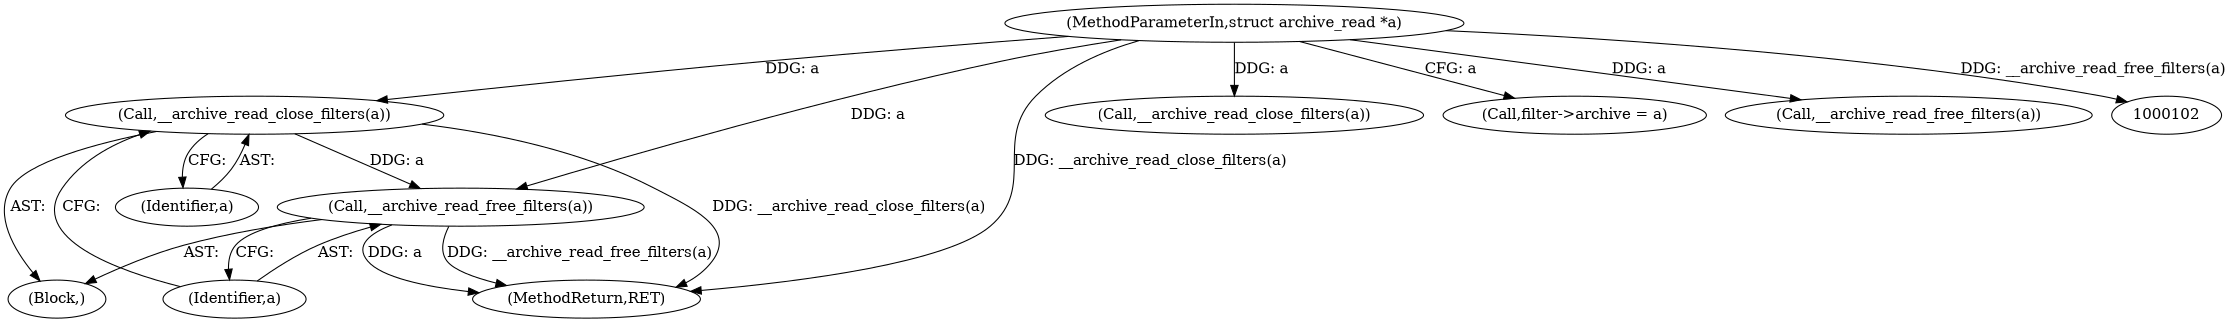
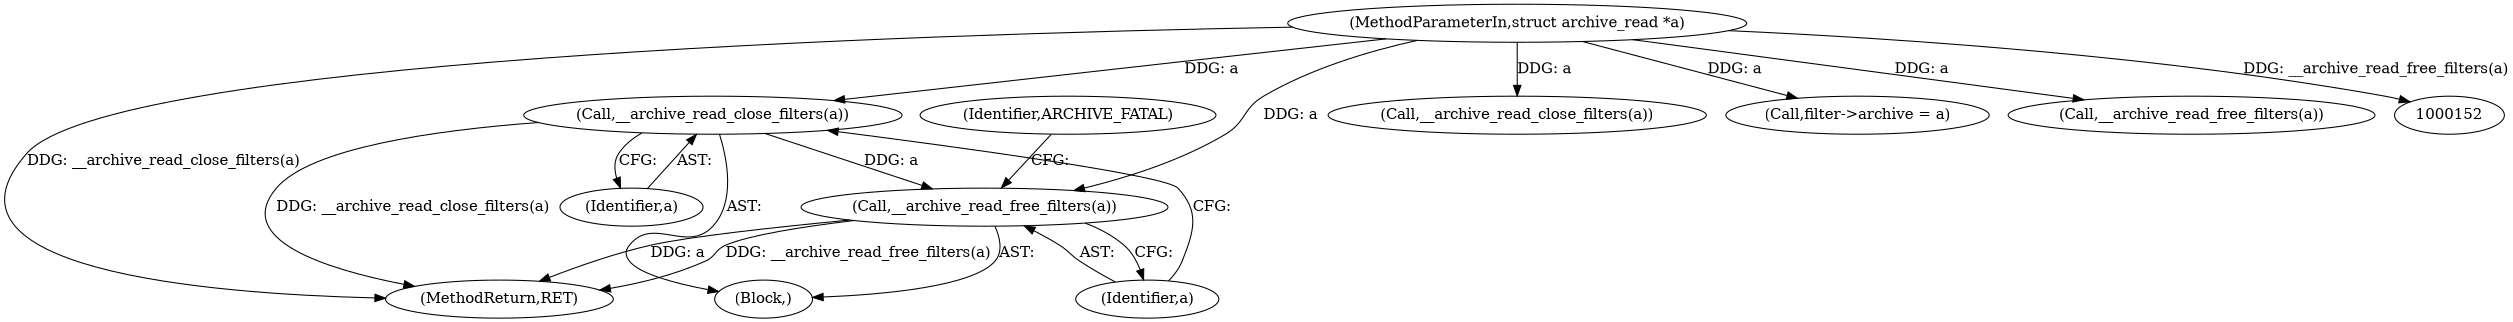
edge "(MethodParameterIn,struct archive_read *a)" -> "(Call,filter->archive = a)": label "CFG: a" -> "DDG: a"
node "(Identifier,ARCHIVE_FATAL)": added
node "1000102": label "1000102" -> "1000152"
